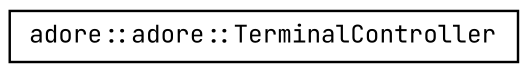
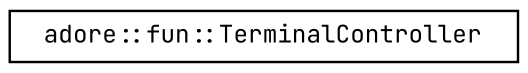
node "adore::adore::TerminalController": label "adore::adore::TerminalController" -> "adore::fun::TerminalController"
